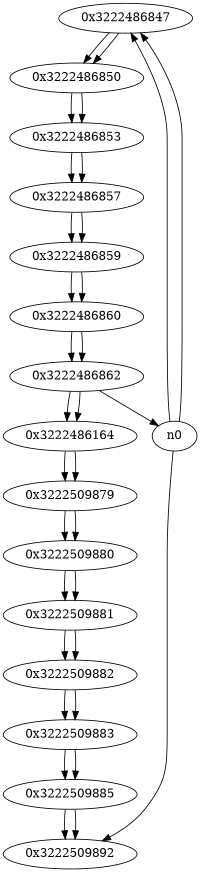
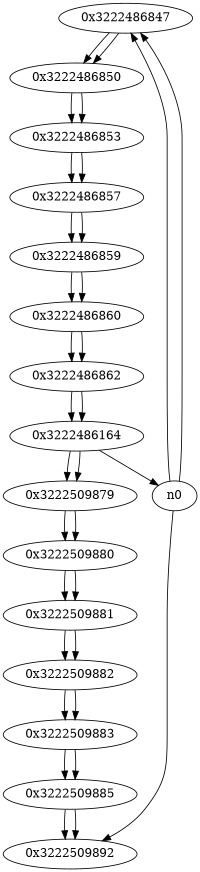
edge "0x3222486862" -> "n0": now "0x3222486164" -> "n0"
